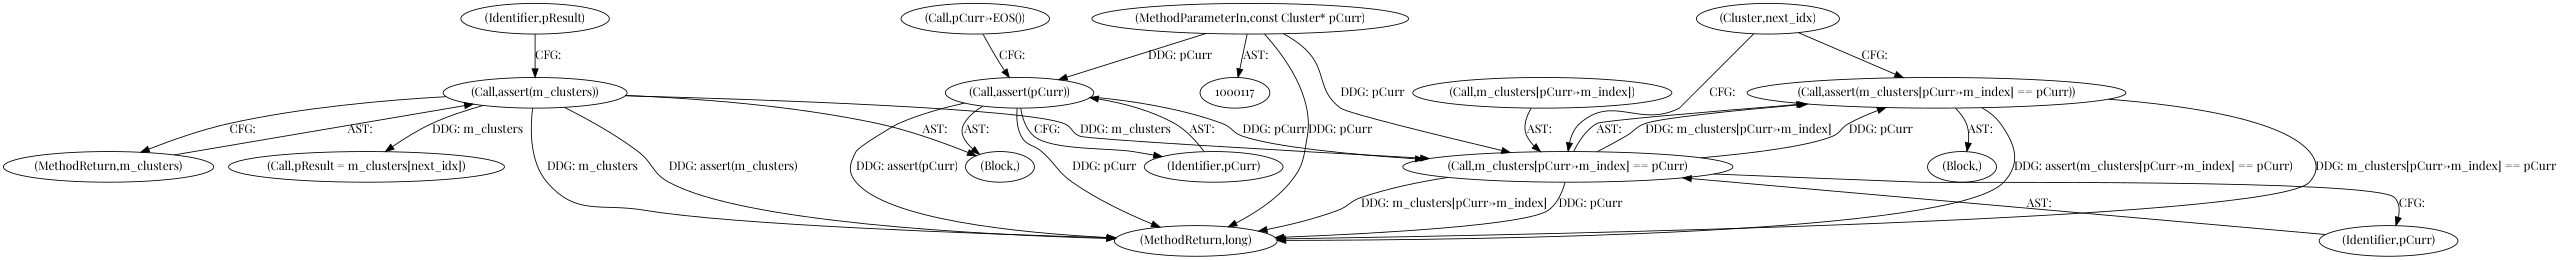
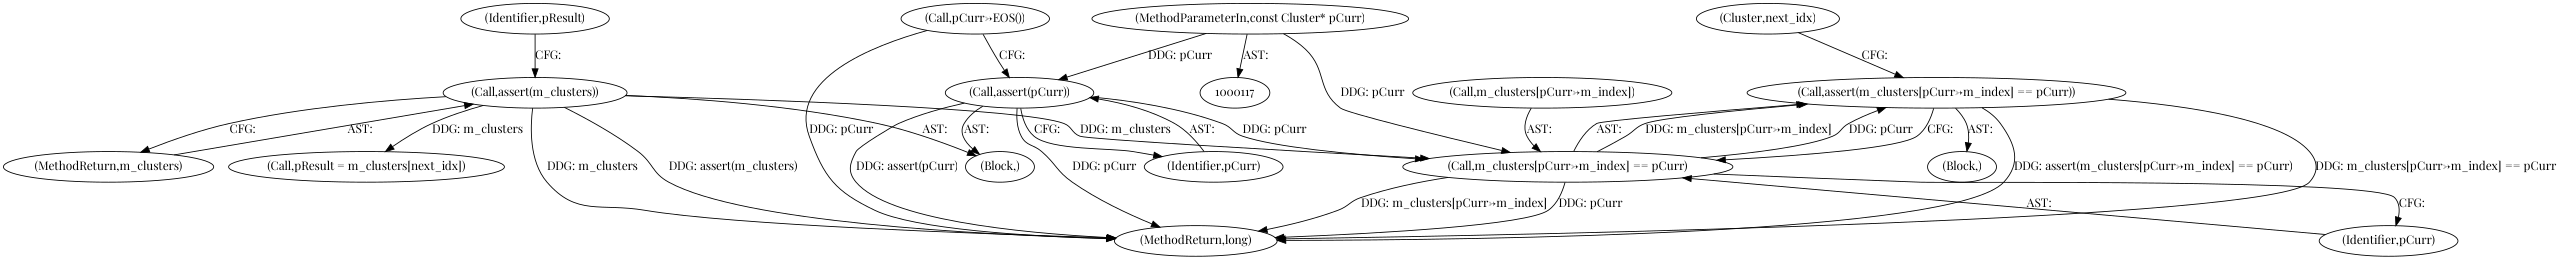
edge "(Cluster,next_idx)" -> "(Call,m_clusters[pCurr->m_index] == pCurr)": now "(Call,assert(m_clusters[pCurr->m_index] == pCurr))" -> "(Call,m_clusters[pCurr->m_index] == pCurr)"
edge "(MethodParameterIn,const Cluster* pCurr)" -> "(MethodReturn,long)": now "(Call,pCurr->EOS())" -> "(MethodReturn,long)"
